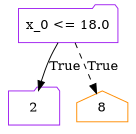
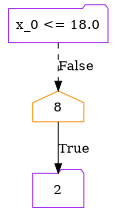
edge "x_0 <= 18.0" -> "2": now "8" -> "2"
edge "x_0 <= 18.0" -> "8": label "True" -> "False"
